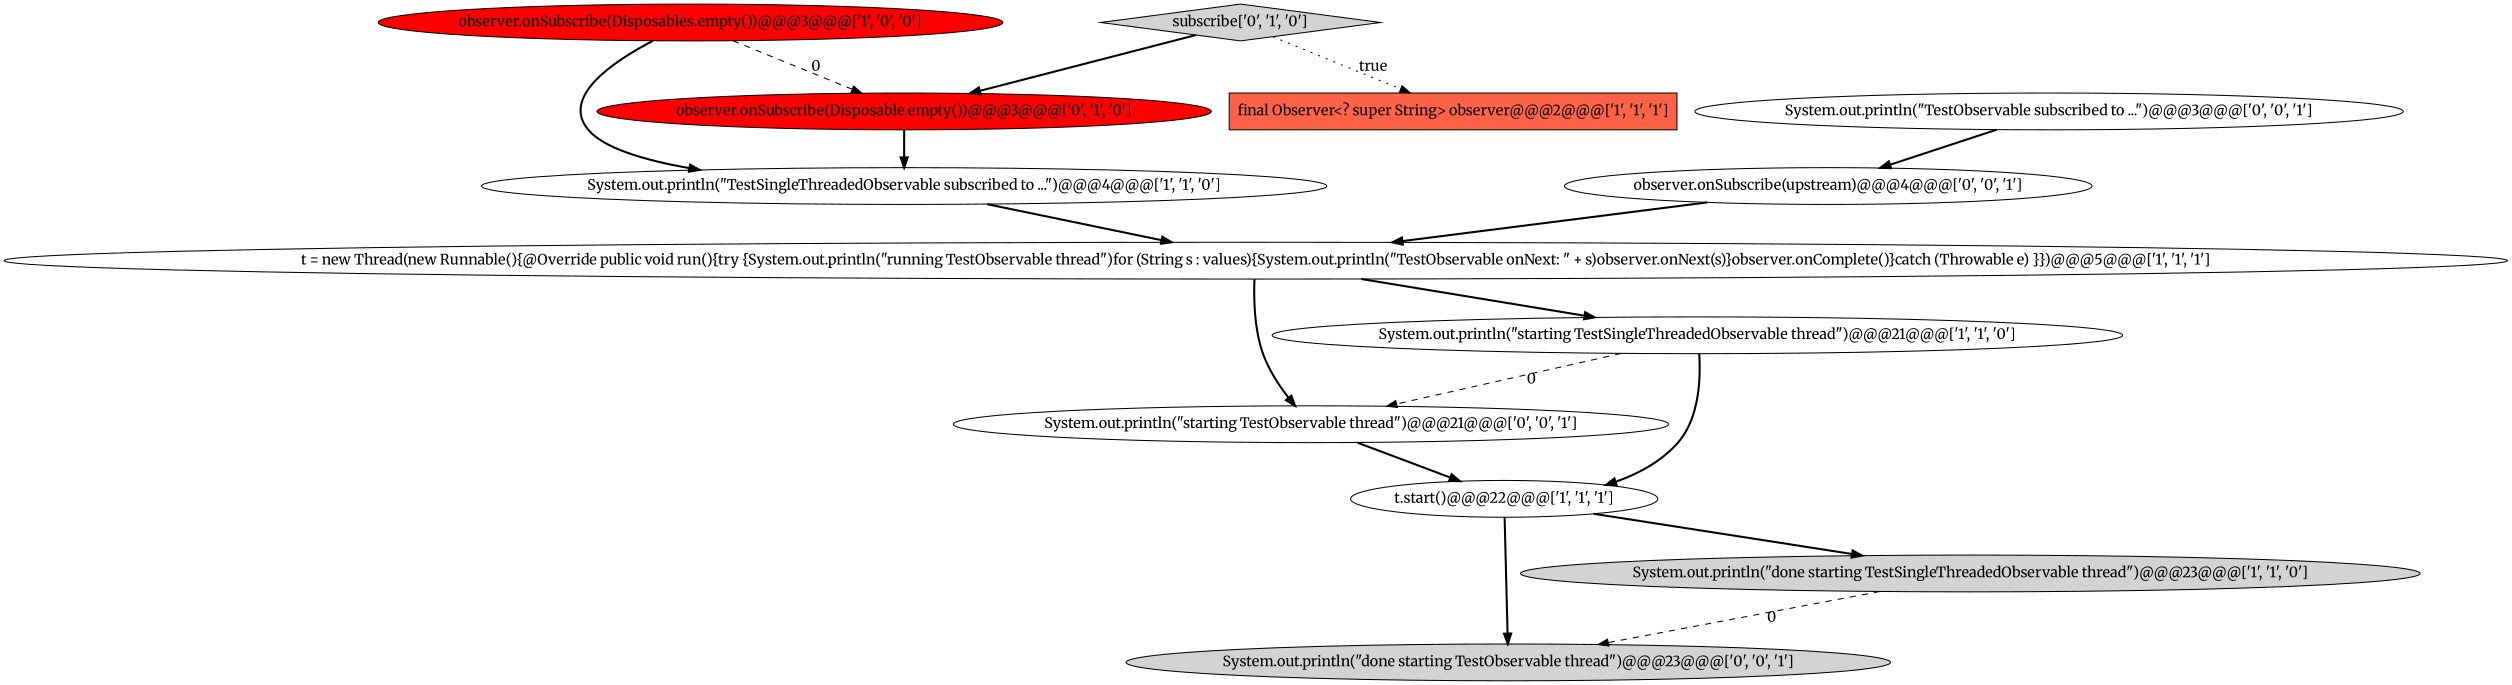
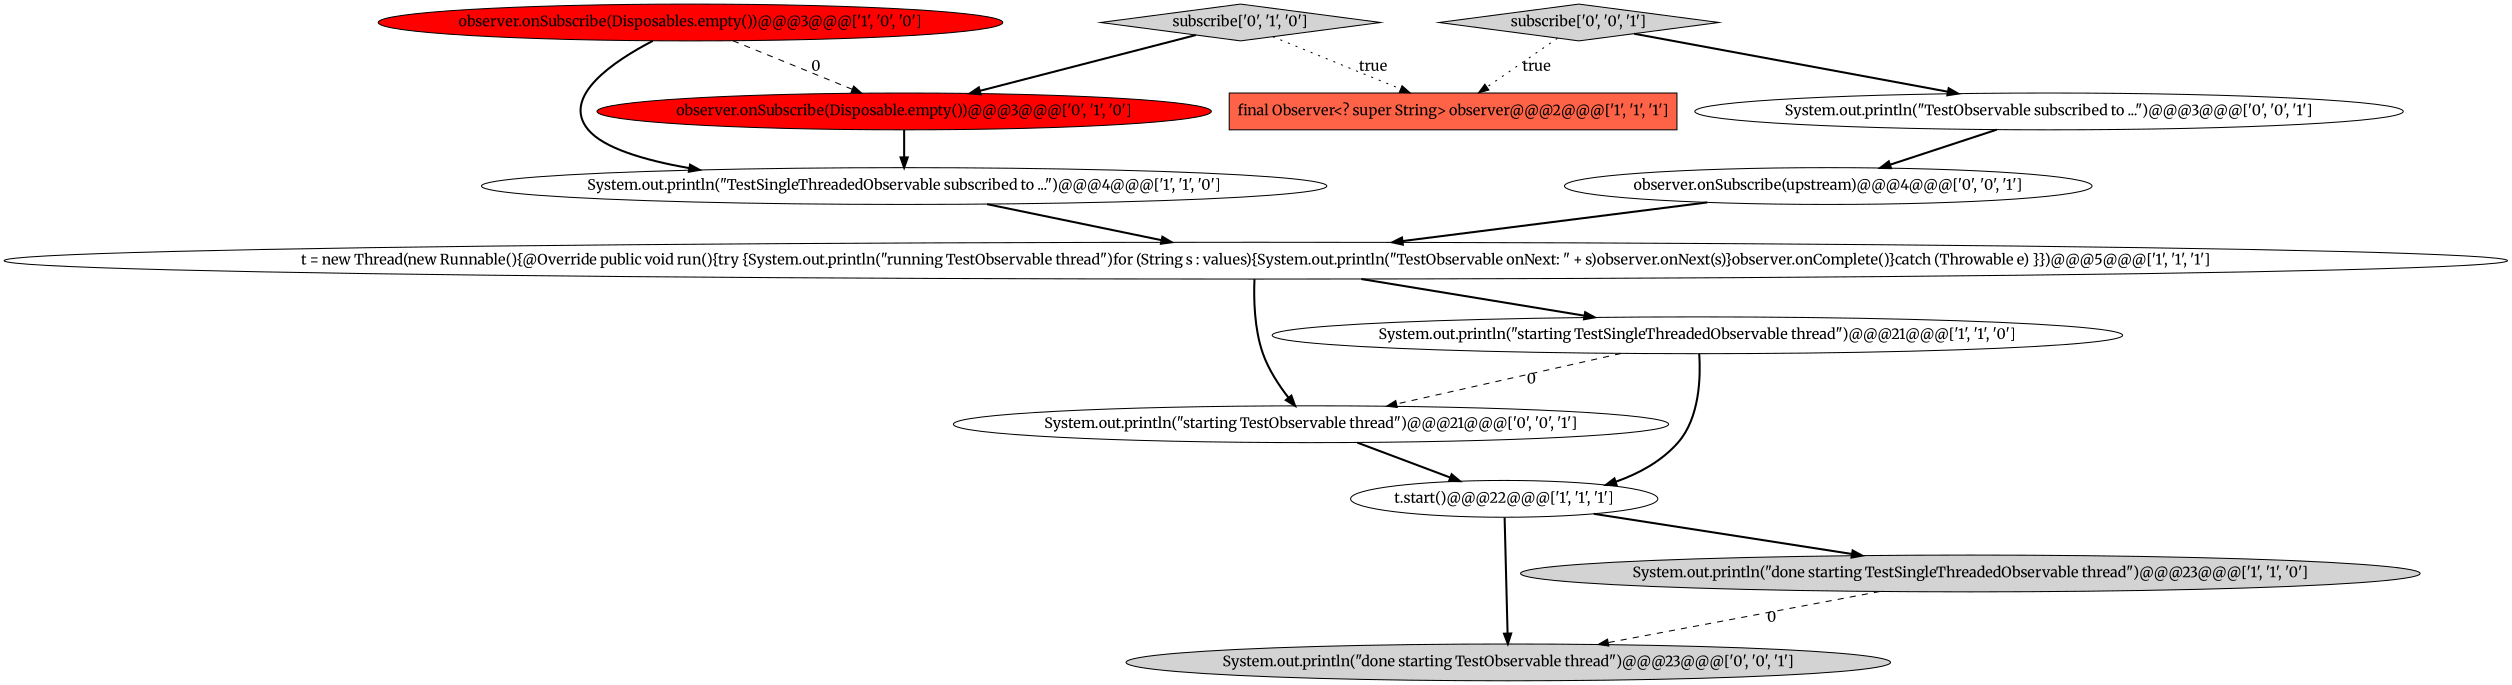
node "subscribe['0', '0', '1']": added
